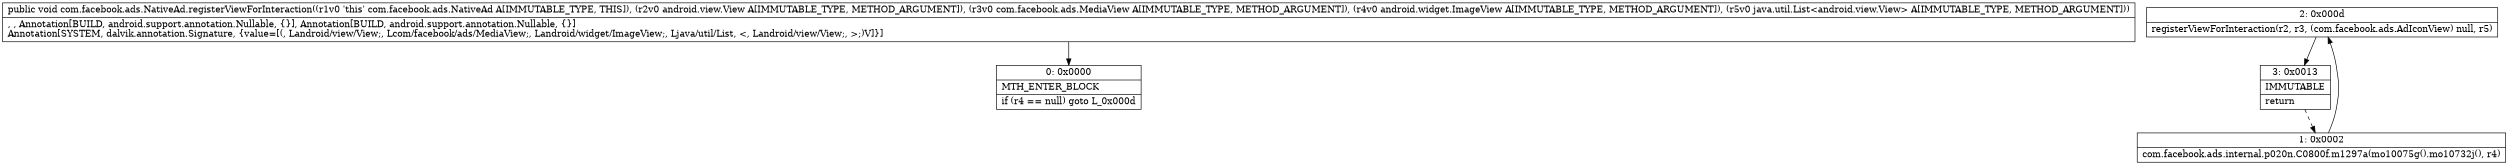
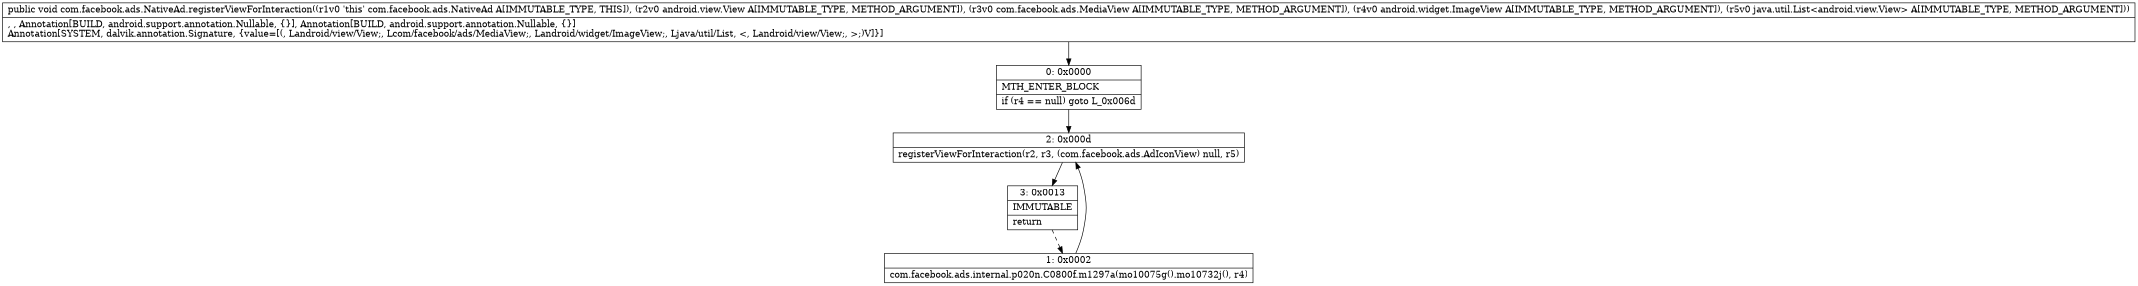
node "0: 0x0000": text "if (r4 == null) goto L_0x000d" -> "if (r4 == null) goto L_0x006d"
edge "0: 0x0000" -> "2: 0x000d": added
